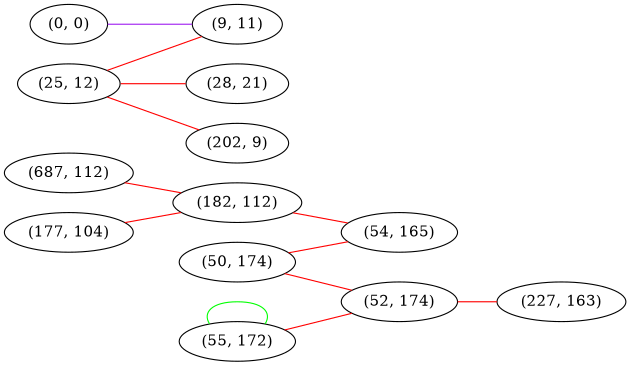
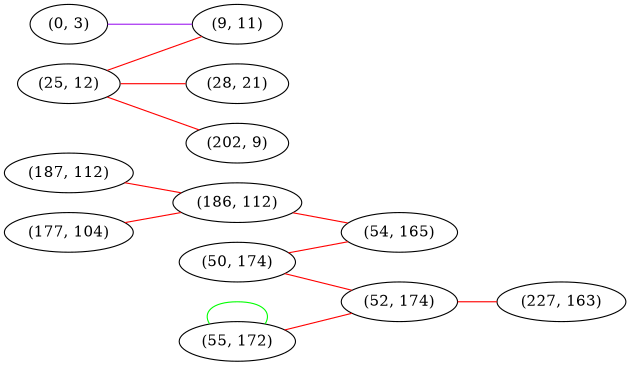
node "(0, 0)": label "(0, 0)" -> "(0, 3)"
node "(687, 112)": label "(687, 112)" -> "(187, 112)"
node "(182, 112)": label "(182, 112)" -> "(186, 112)"
